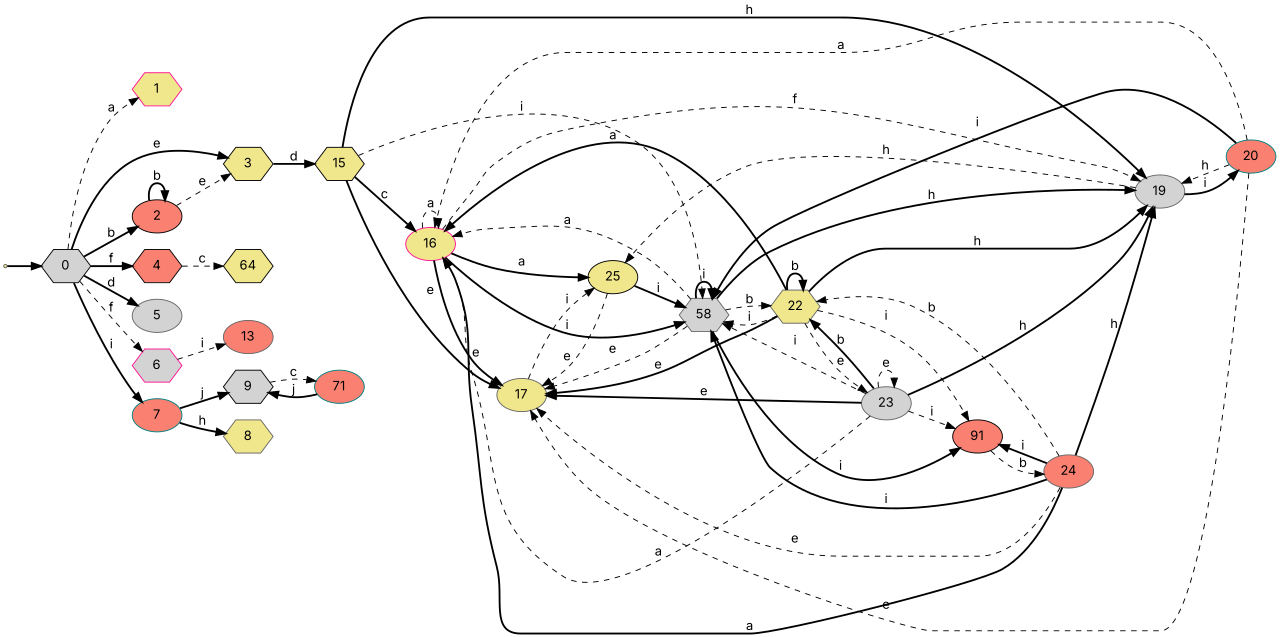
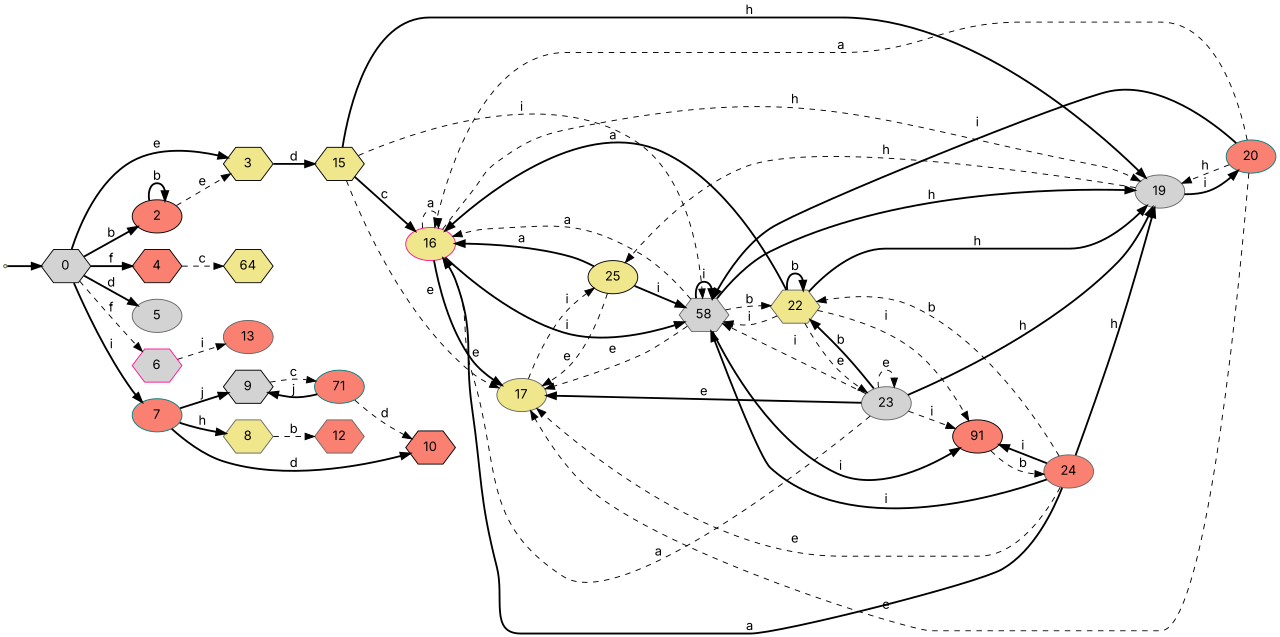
node "1": removed
edge "16" -> "19": label "f" -> "h"
edge "16" -> "25": reversed
edge "15" -> "17": style bold -> dashed
edge "22" -> "17": removed, label "e"
node "12": added
node "10": added
